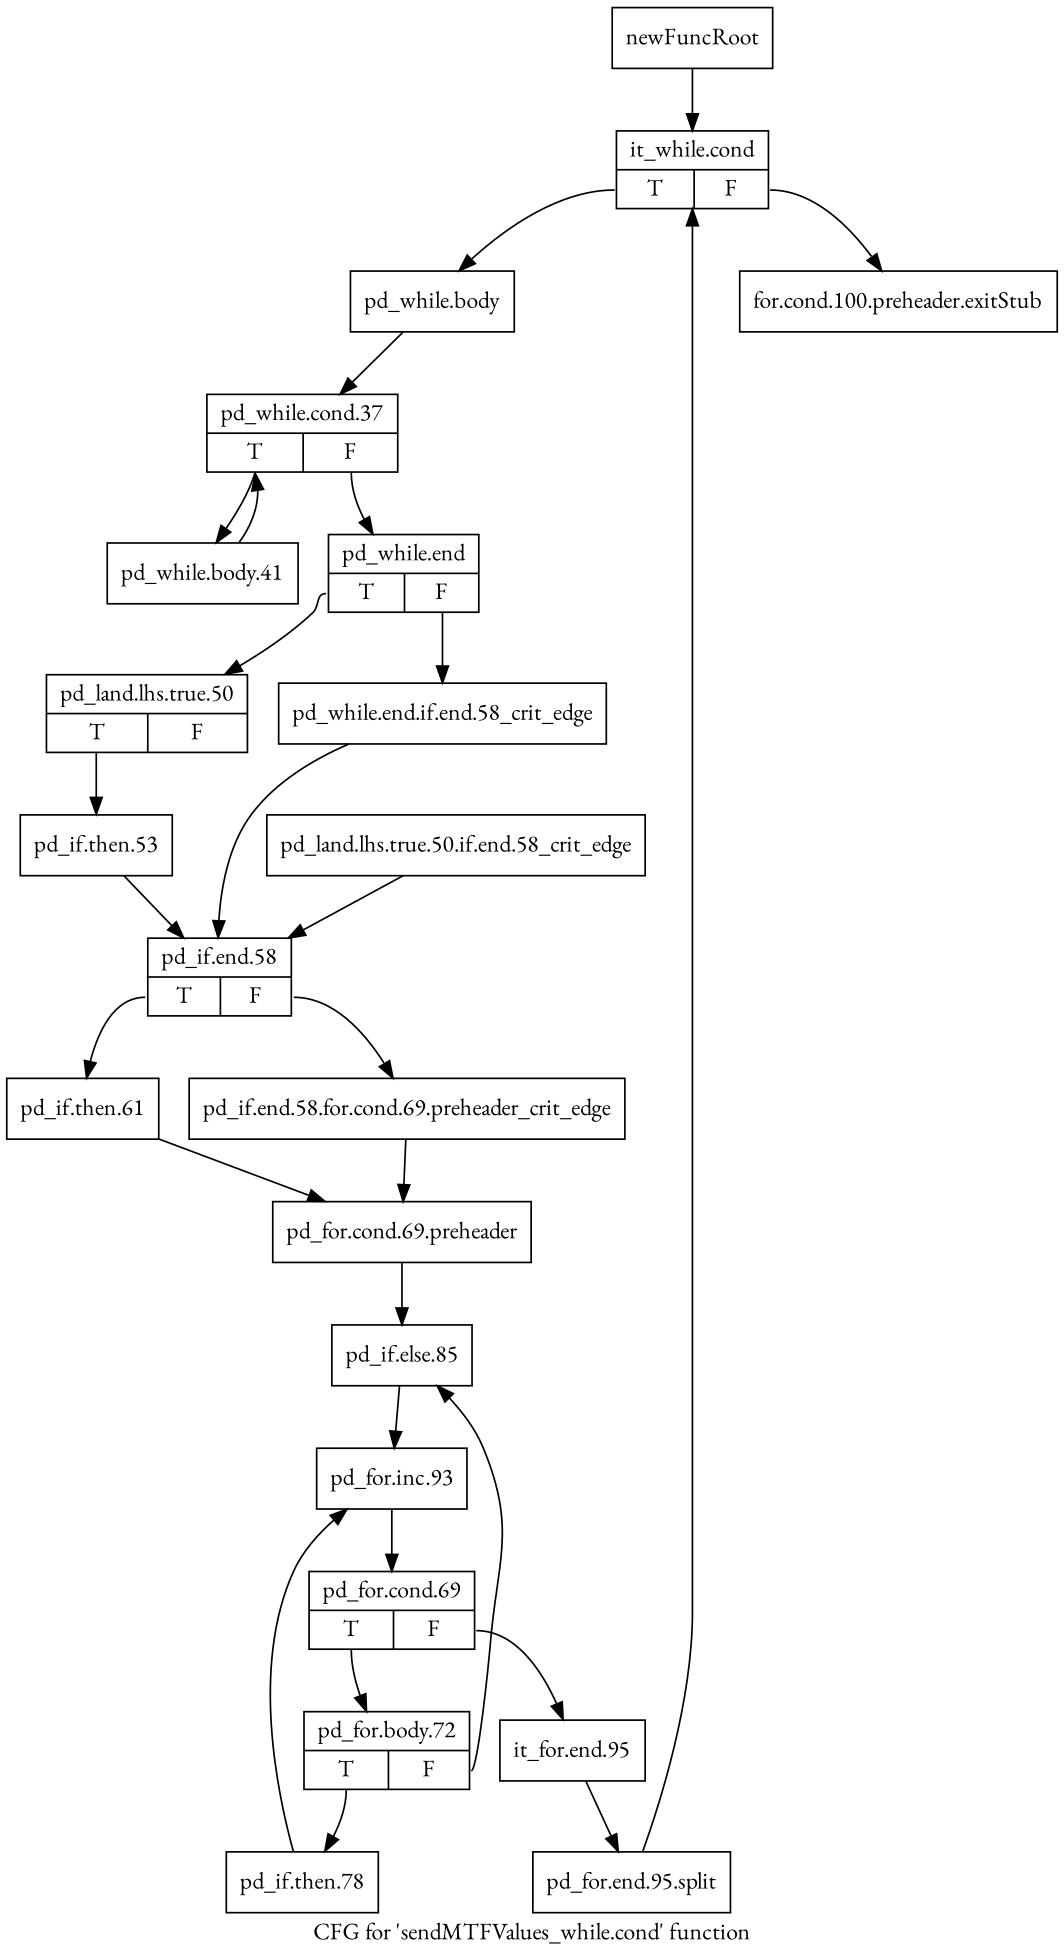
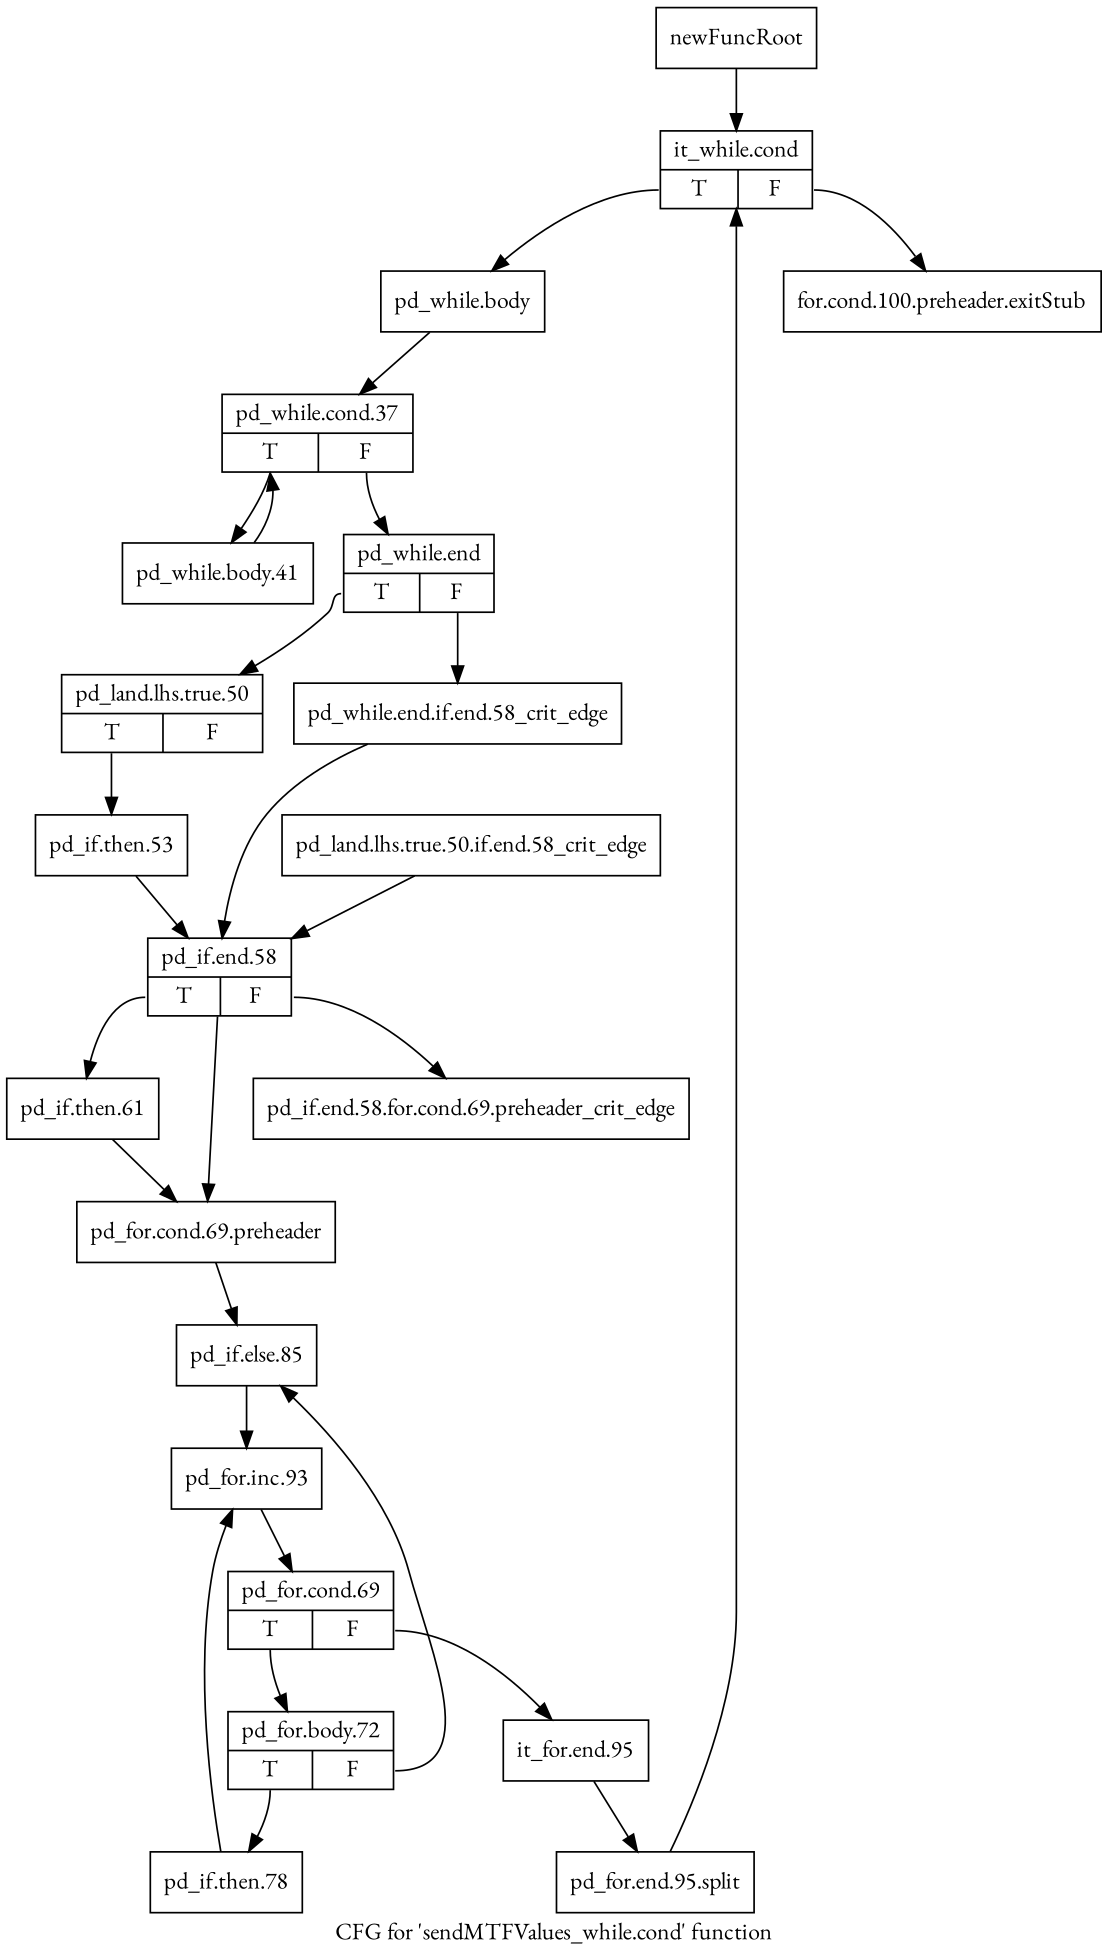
edge "pd_if.end.58.for.cond.69.preheader_crit_edge" -> "pd_for.cond.69.preheader": now "pd_if.end.58" -> "pd_for.cond.69.preheader"
